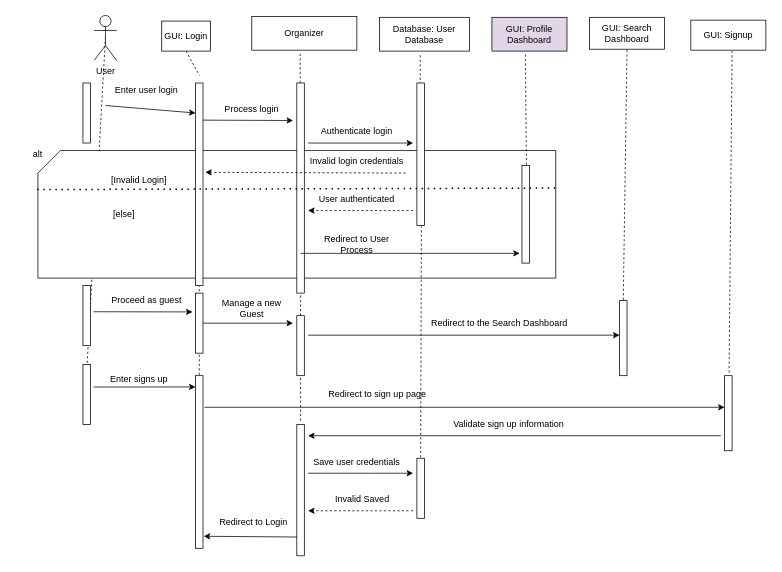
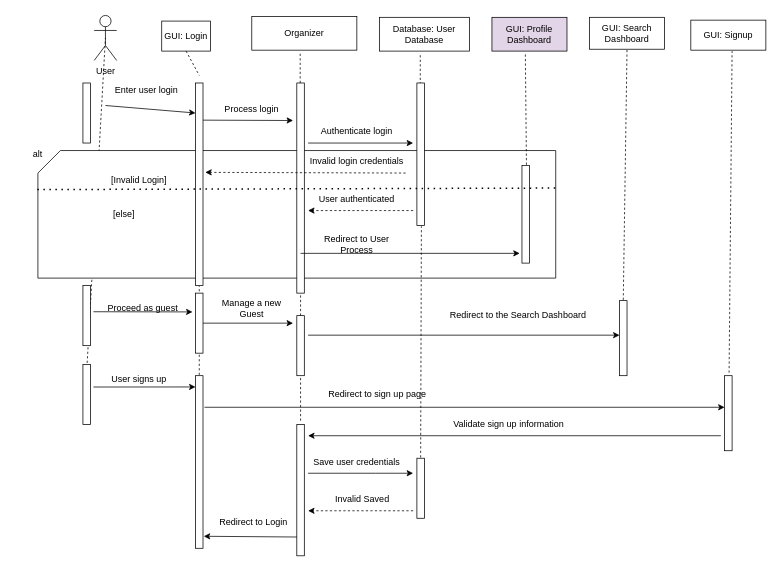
node "Proceed as guest": moved (147, 300) -> (143, 308)
node "Redirect to the Search Dashboard": moved (499, 323) -> (518, 315)
node "Enter signs up": label "Enter signs up" -> "User signs up"
